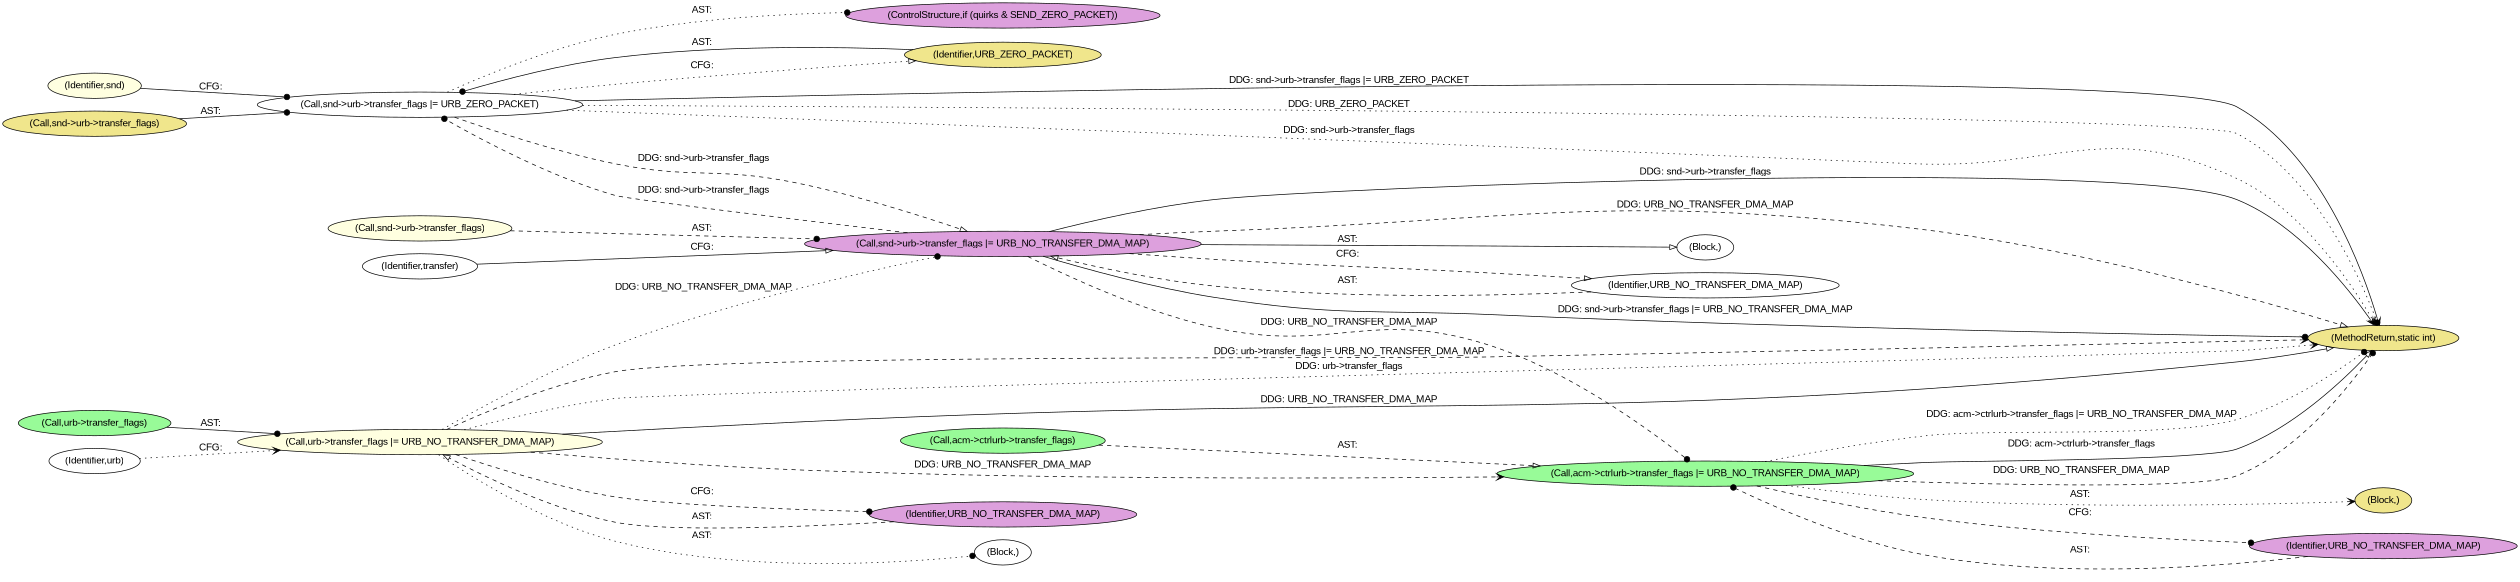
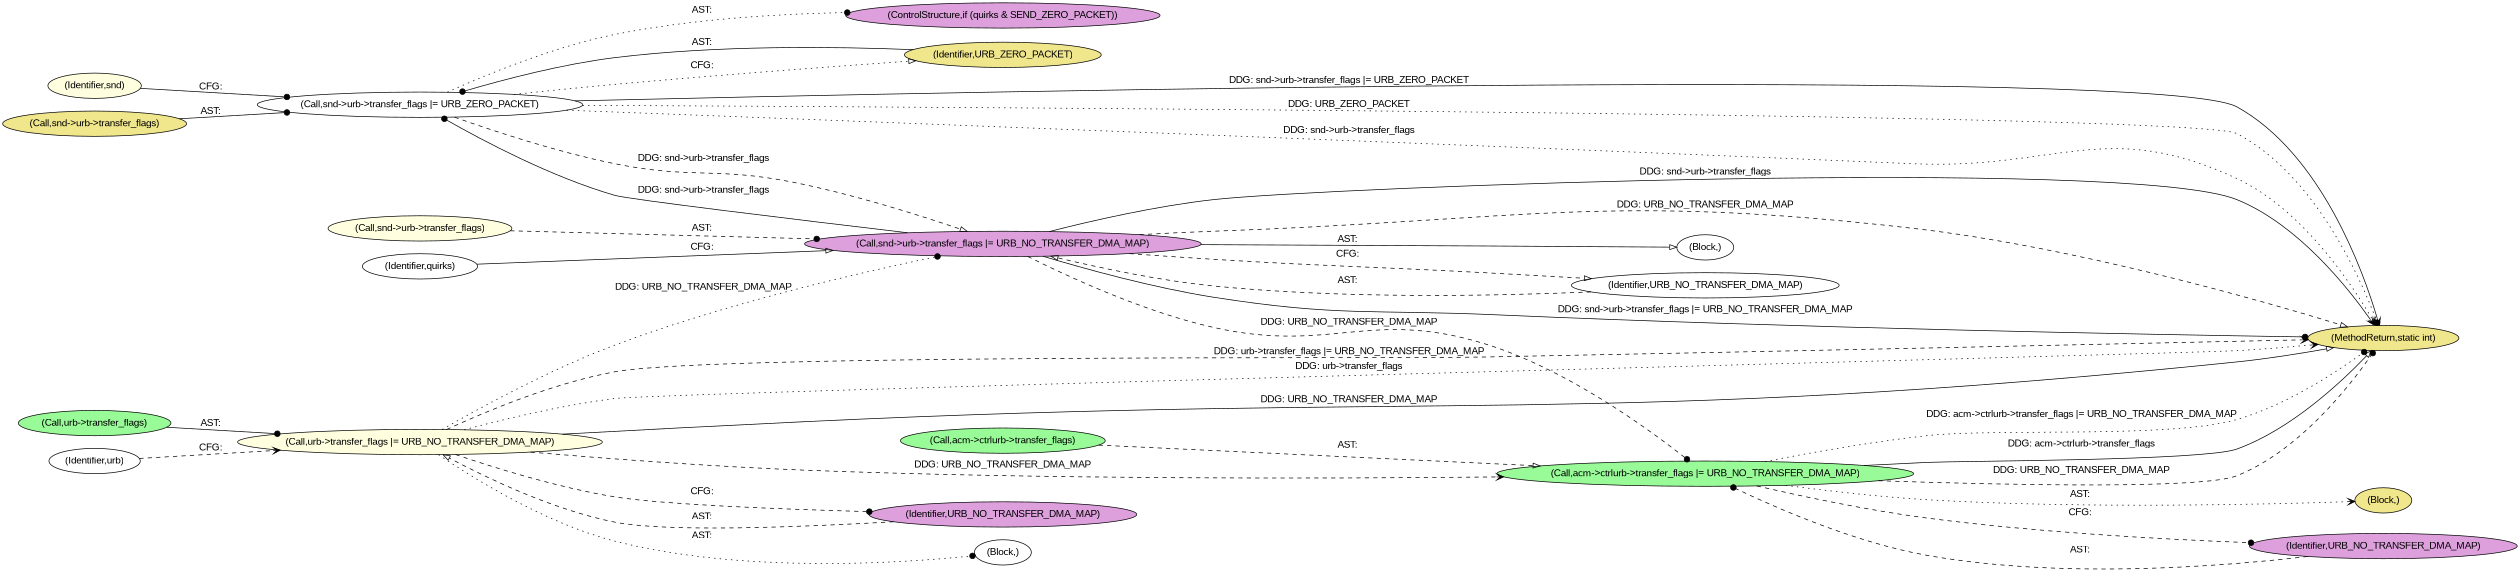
edge "(Call,snd->urb->transfer_flags |= URB_NO_TRANSFER_DMA_MAP)" -> "(Call,snd->urb->transfer_flags |= URB_ZERO_PACKET)": style dashed -> solid
node "(Identifier,transfer)": label "(Identifier,transfer)" -> "(Identifier,quirks)"
edge "(Identifier,urb)" -> "(Call,urb->transfer_flags |= URB_NO_TRANSFER_DMA_MAP)": style dotted -> dashed
